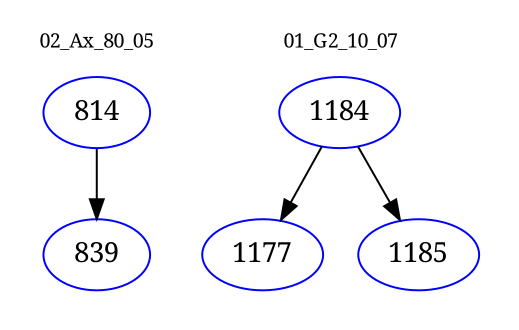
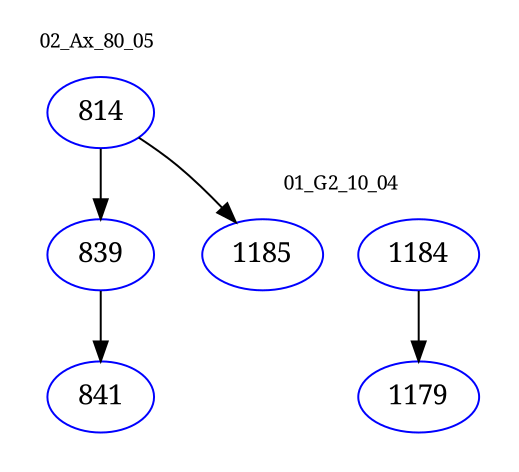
cluster "01_G2_10_07": label "01_G2_10_07" -> "01_G2_10_04"
edge "1184" -> "1185": now "814" -> "1185"
node "1177": label "1177" -> "1179"
node "841": added
